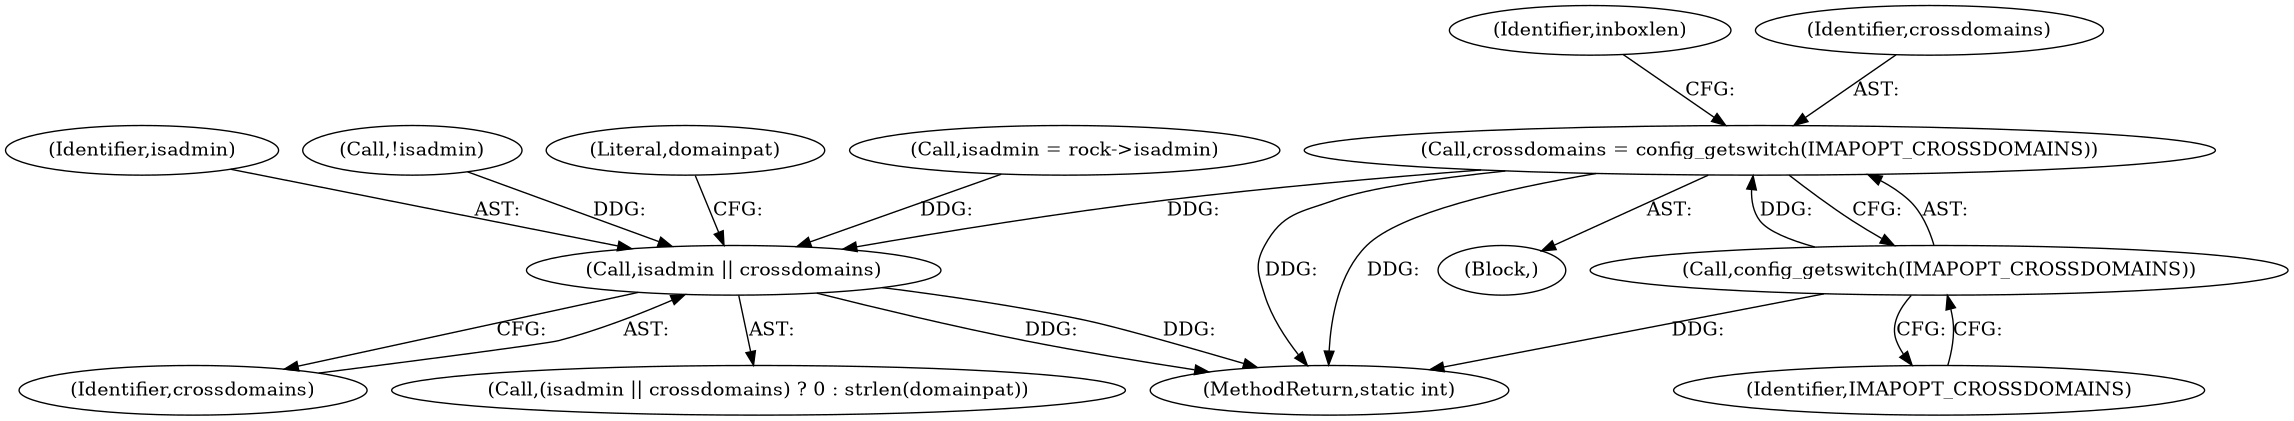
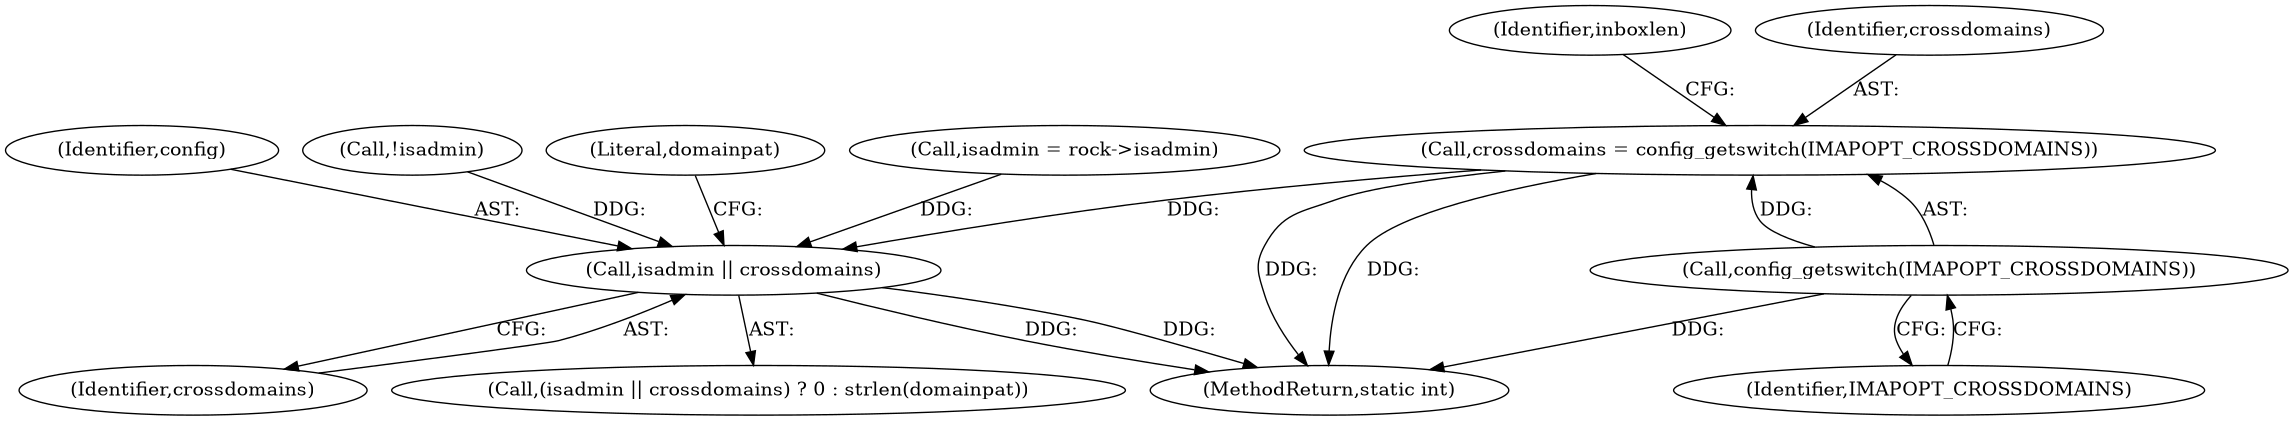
node "(Identifier,isadmin)": label "(Identifier,isadmin)" -> "(Identifier,config)"
edge "(Call,crossdomains = config_getswitch(IMAPOPT_CROSSDOMAINS))" -> "(Call,config_getswitch(IMAPOPT_CROSSDOMAINS))": removed, label "CFG:"
node "(Block,)": removed
